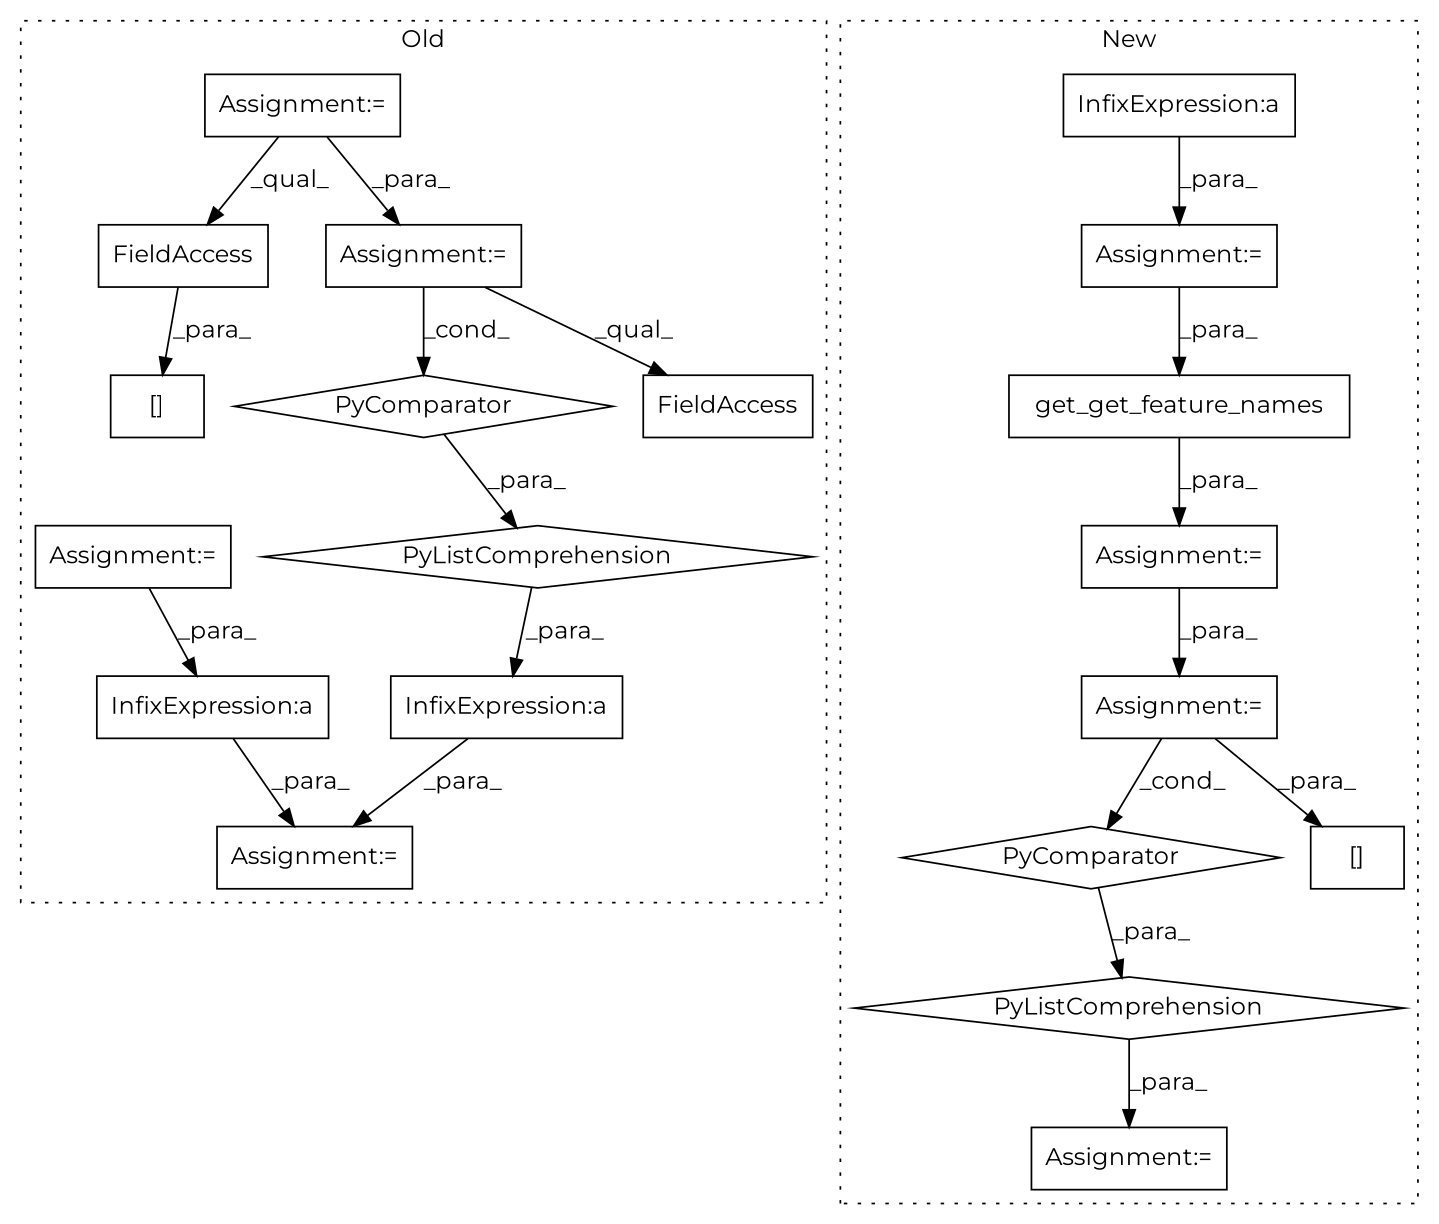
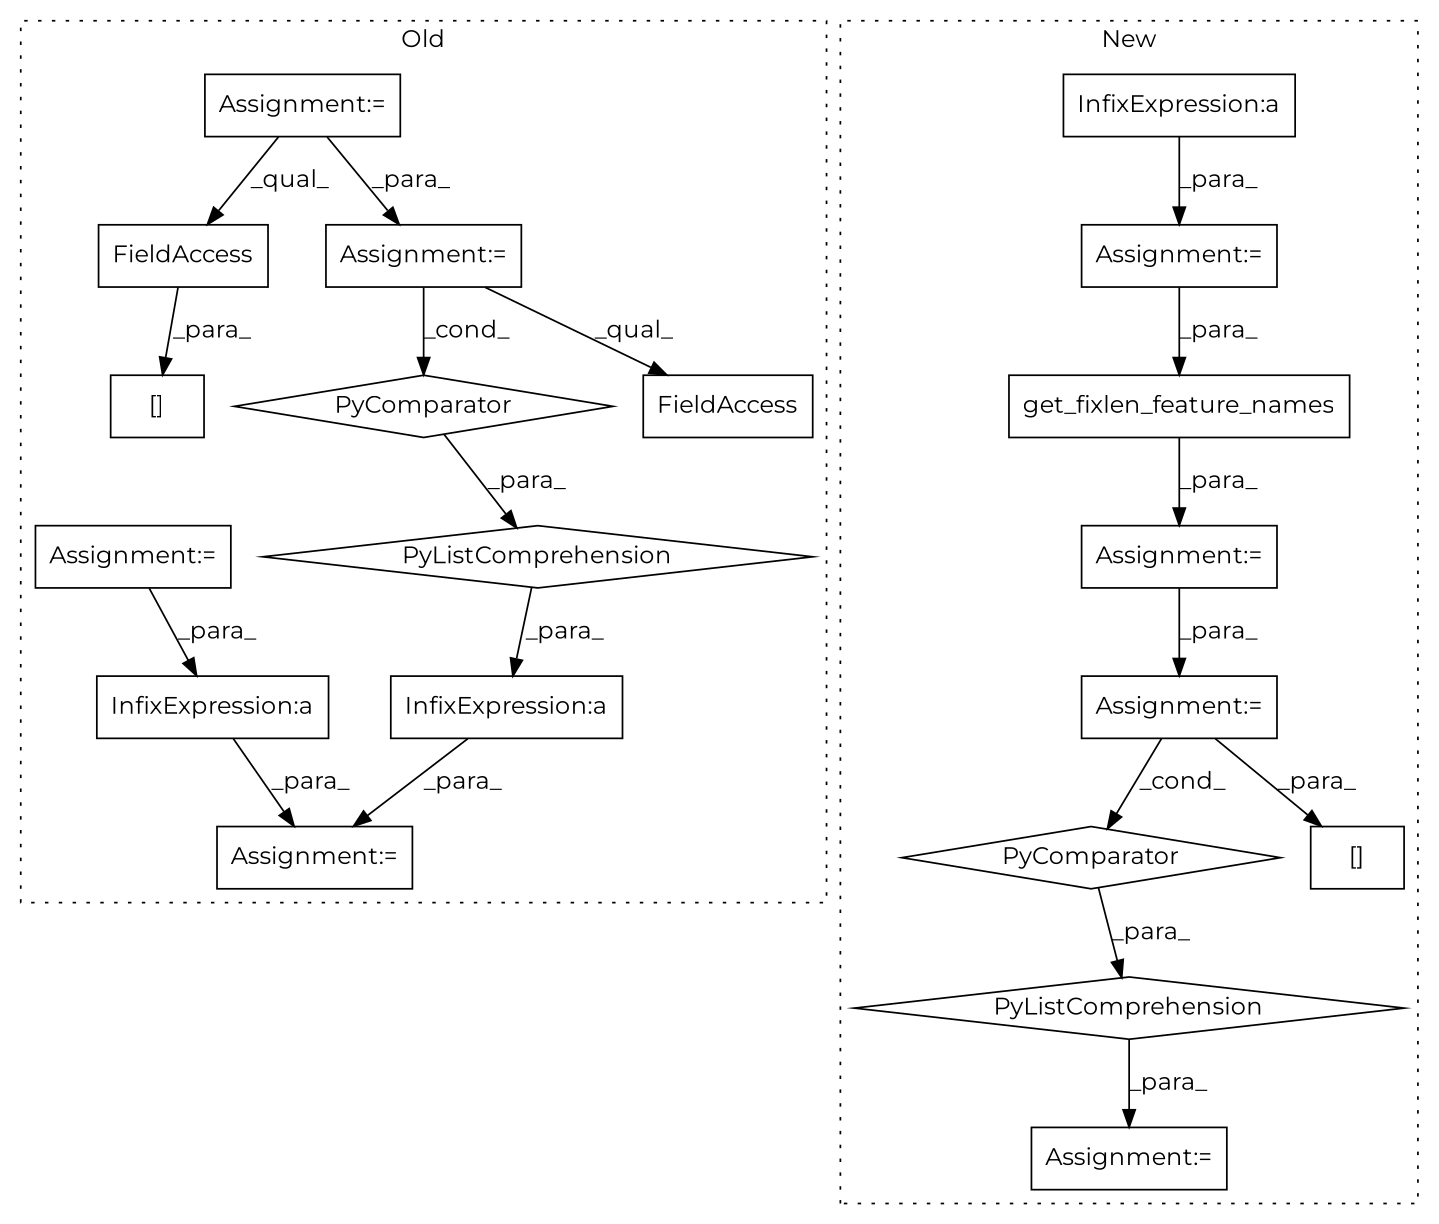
node "get_get_feature_names": label "get_get_feature_names" -> "get_fixlen_feature_names"
